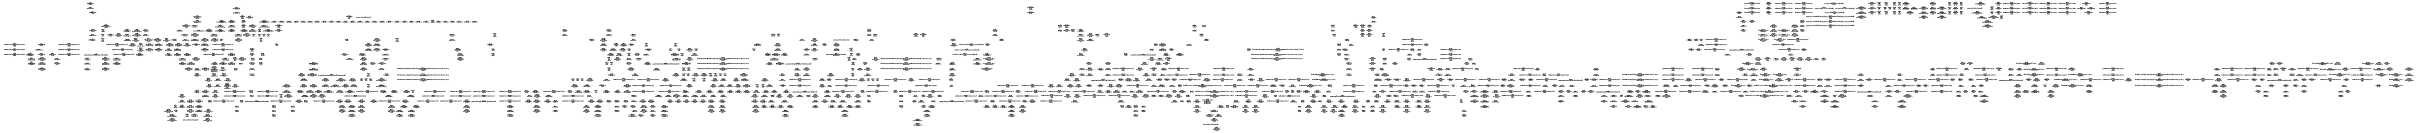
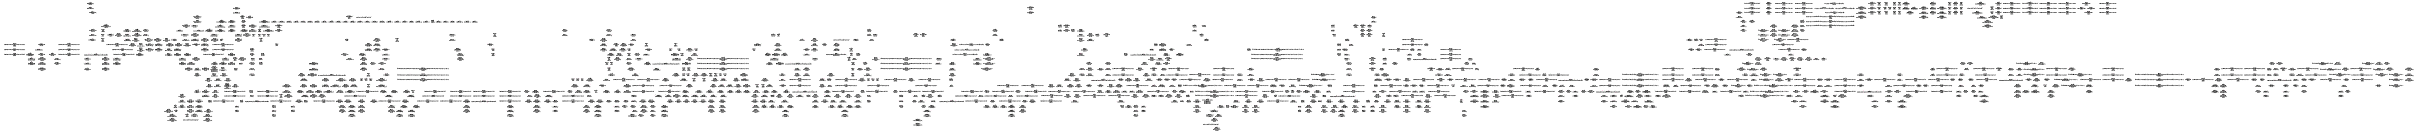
node "CE0x50b1670": added
